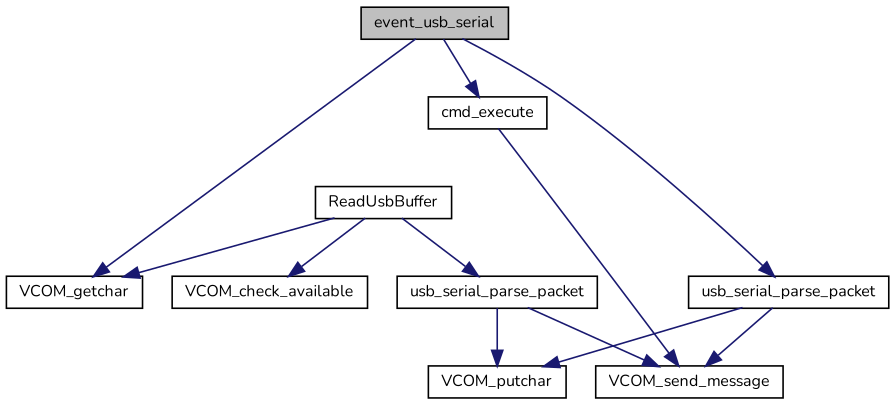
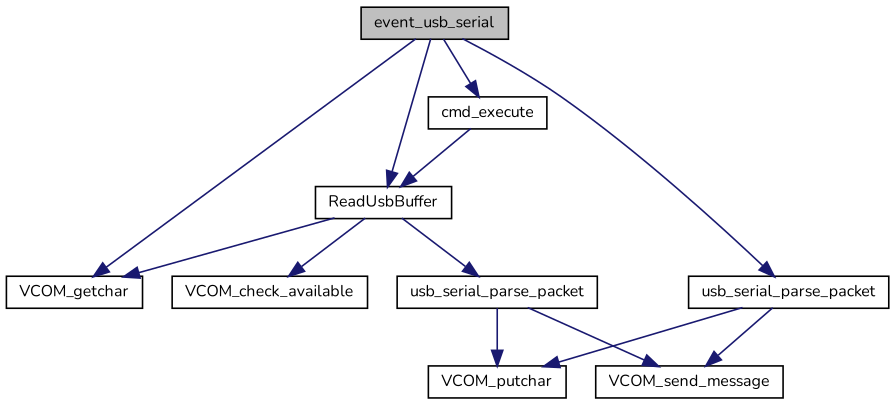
edge "event_usb_serial" -> "ReadUsbBuffer": added
edge "cmd_execute" -> "VCOM_send_message": now "cmd_execute" -> "ReadUsbBuffer"
